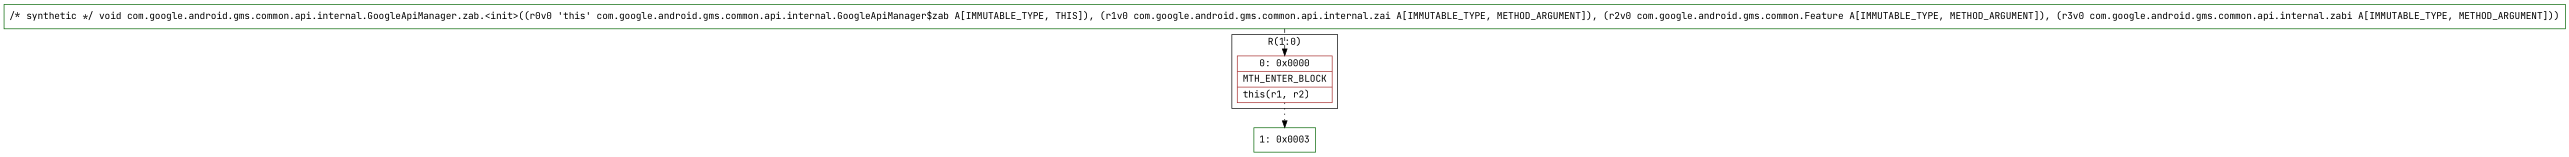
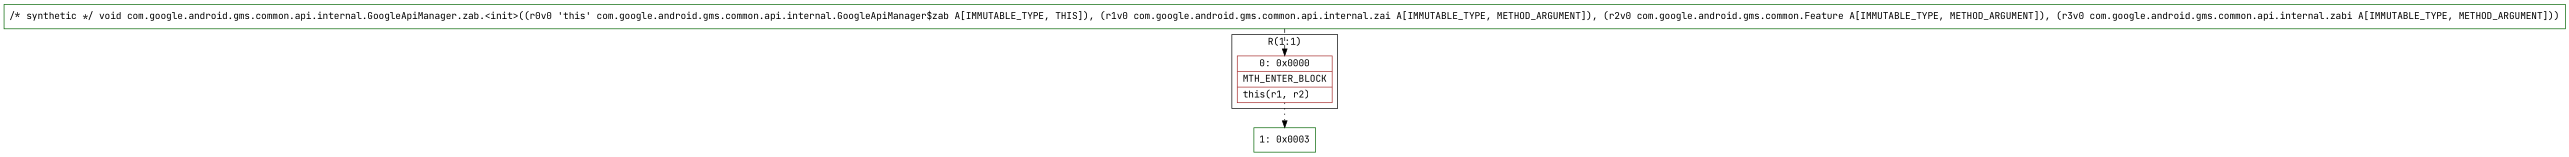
cluster "R(1:0)": label "R(1:0)" -> "R(1:1)"
